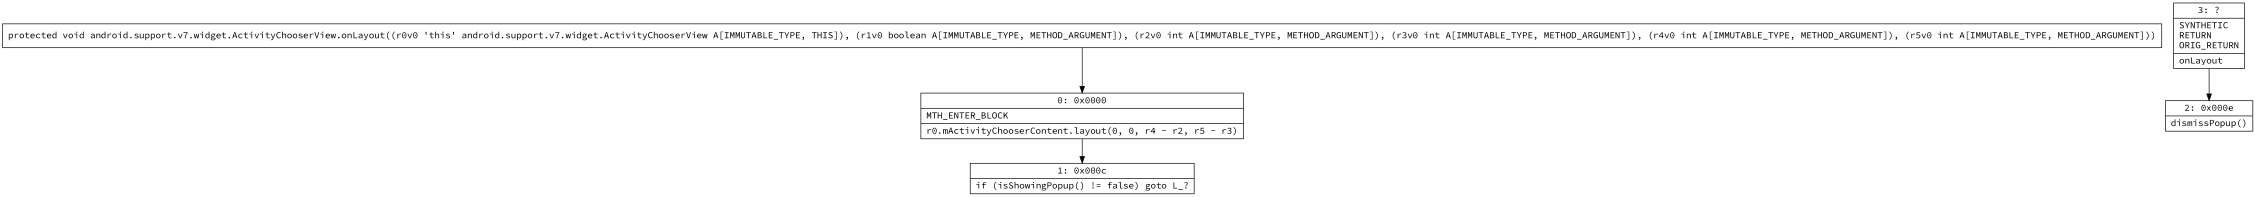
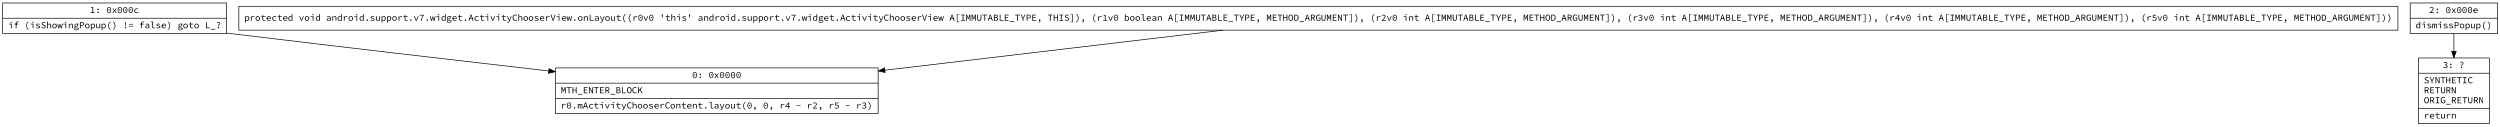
node "3: ?": text "onLayout" -> "return"
edge "3: ?" -> "2: 0x000e": reversed
edge "0: 0x0000" -> "1: 0x000c": reversed
